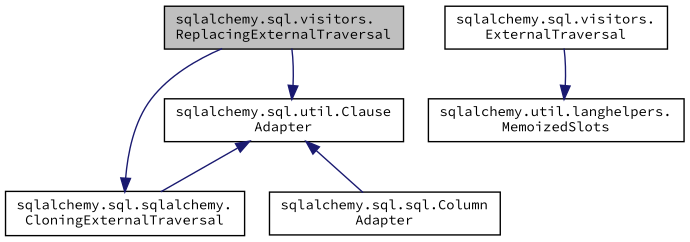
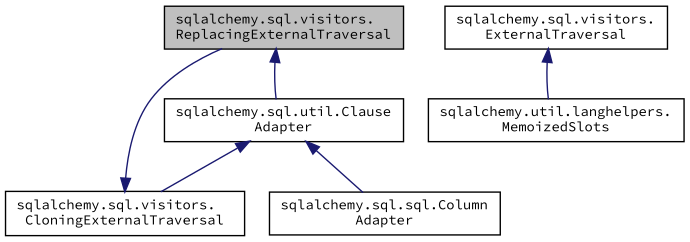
edge "sqlalchemy.sql.visitors. ReplacingExternalTraversal" -> "sqlalchemy.sql.util.Clause Adapter": reversed
edge "sqlalchemy.sql.visitors. ExternalTraversal" -> "sqlalchemy.util.langhelpers. MemoizedSlots": reversed
node "sqlalchemy.sql.sqlalchemy. CloningExternalTraversal": label "sqlalchemy.sql.sqlalchemy. CloningExternalTraversal" -> "sqlalchemy.sql.visitors. CloningExternalTraversal"
